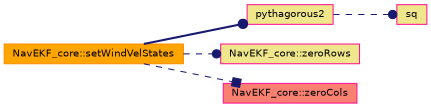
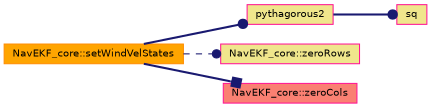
edge "pythagorous2" -> "sq": style dashed -> bold
edge "NavEKF_core::setWindVelStates" -> "NavEKF_core::zeroCols": style dashed -> bold
